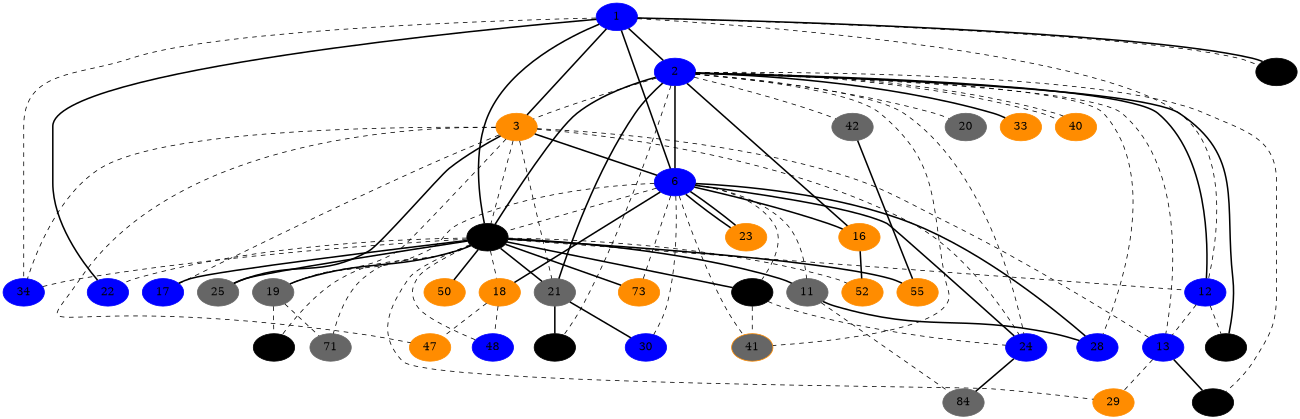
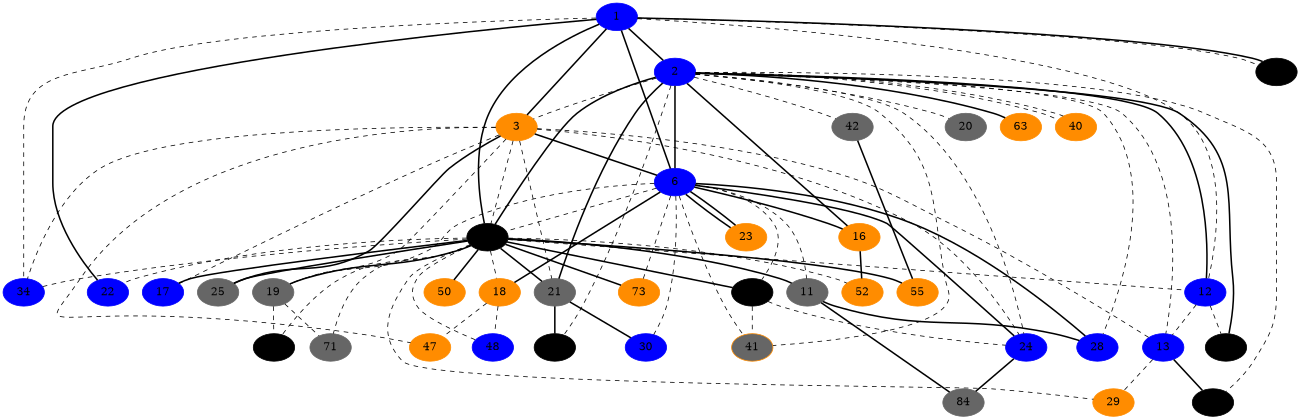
node "33": label "33" -> "63"
edge "11" -- "84": style dashed -> bold
